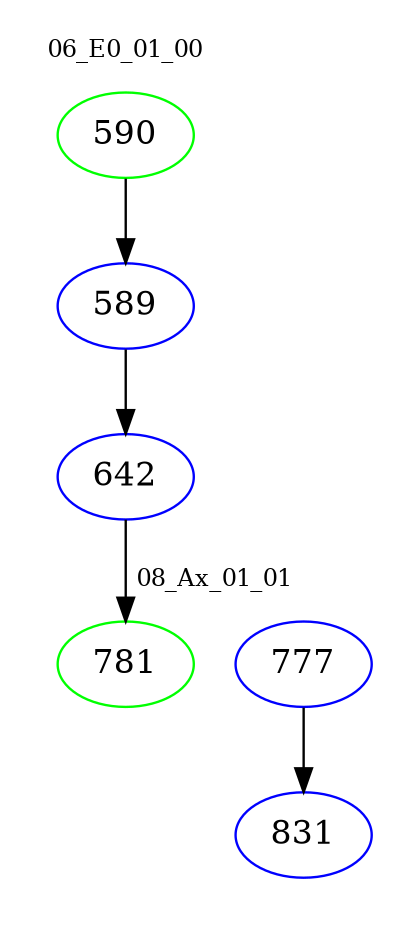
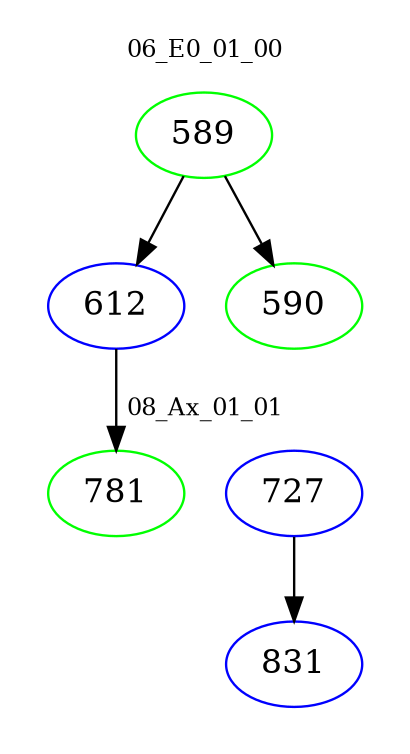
edge "590" -> "589": reversed
node "589": color blue -> green
node "642": label "642" -> "612"
node "777": label "777" -> "727"
